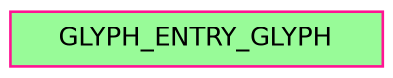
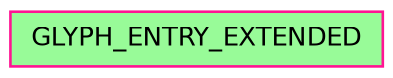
node "GLYPH_ENTRY_GLYPH": label "GLYPH_ENTRY_GLYPH" -> "GLYPH_ENTRY_EXTENDED"
